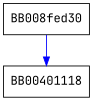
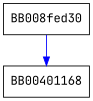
node "BB00401118": label "BB00401118" -> "BB00401168"
